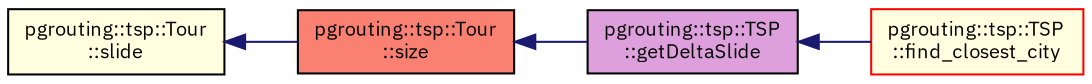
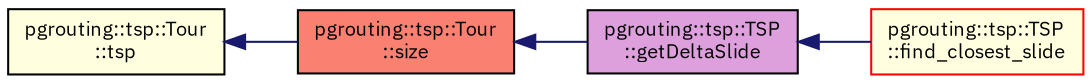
node "pgrouting::tsp::Tour ::slide": label "pgrouting::tsp::Tour ::slide" -> "pgrouting::tsp::Tour ::tsp"
node "pgrouting::tsp::TSP ::find_closest_city": label "pgrouting::tsp::TSP ::find_closest_city" -> "pgrouting::tsp::TSP ::find_closest_slide"
